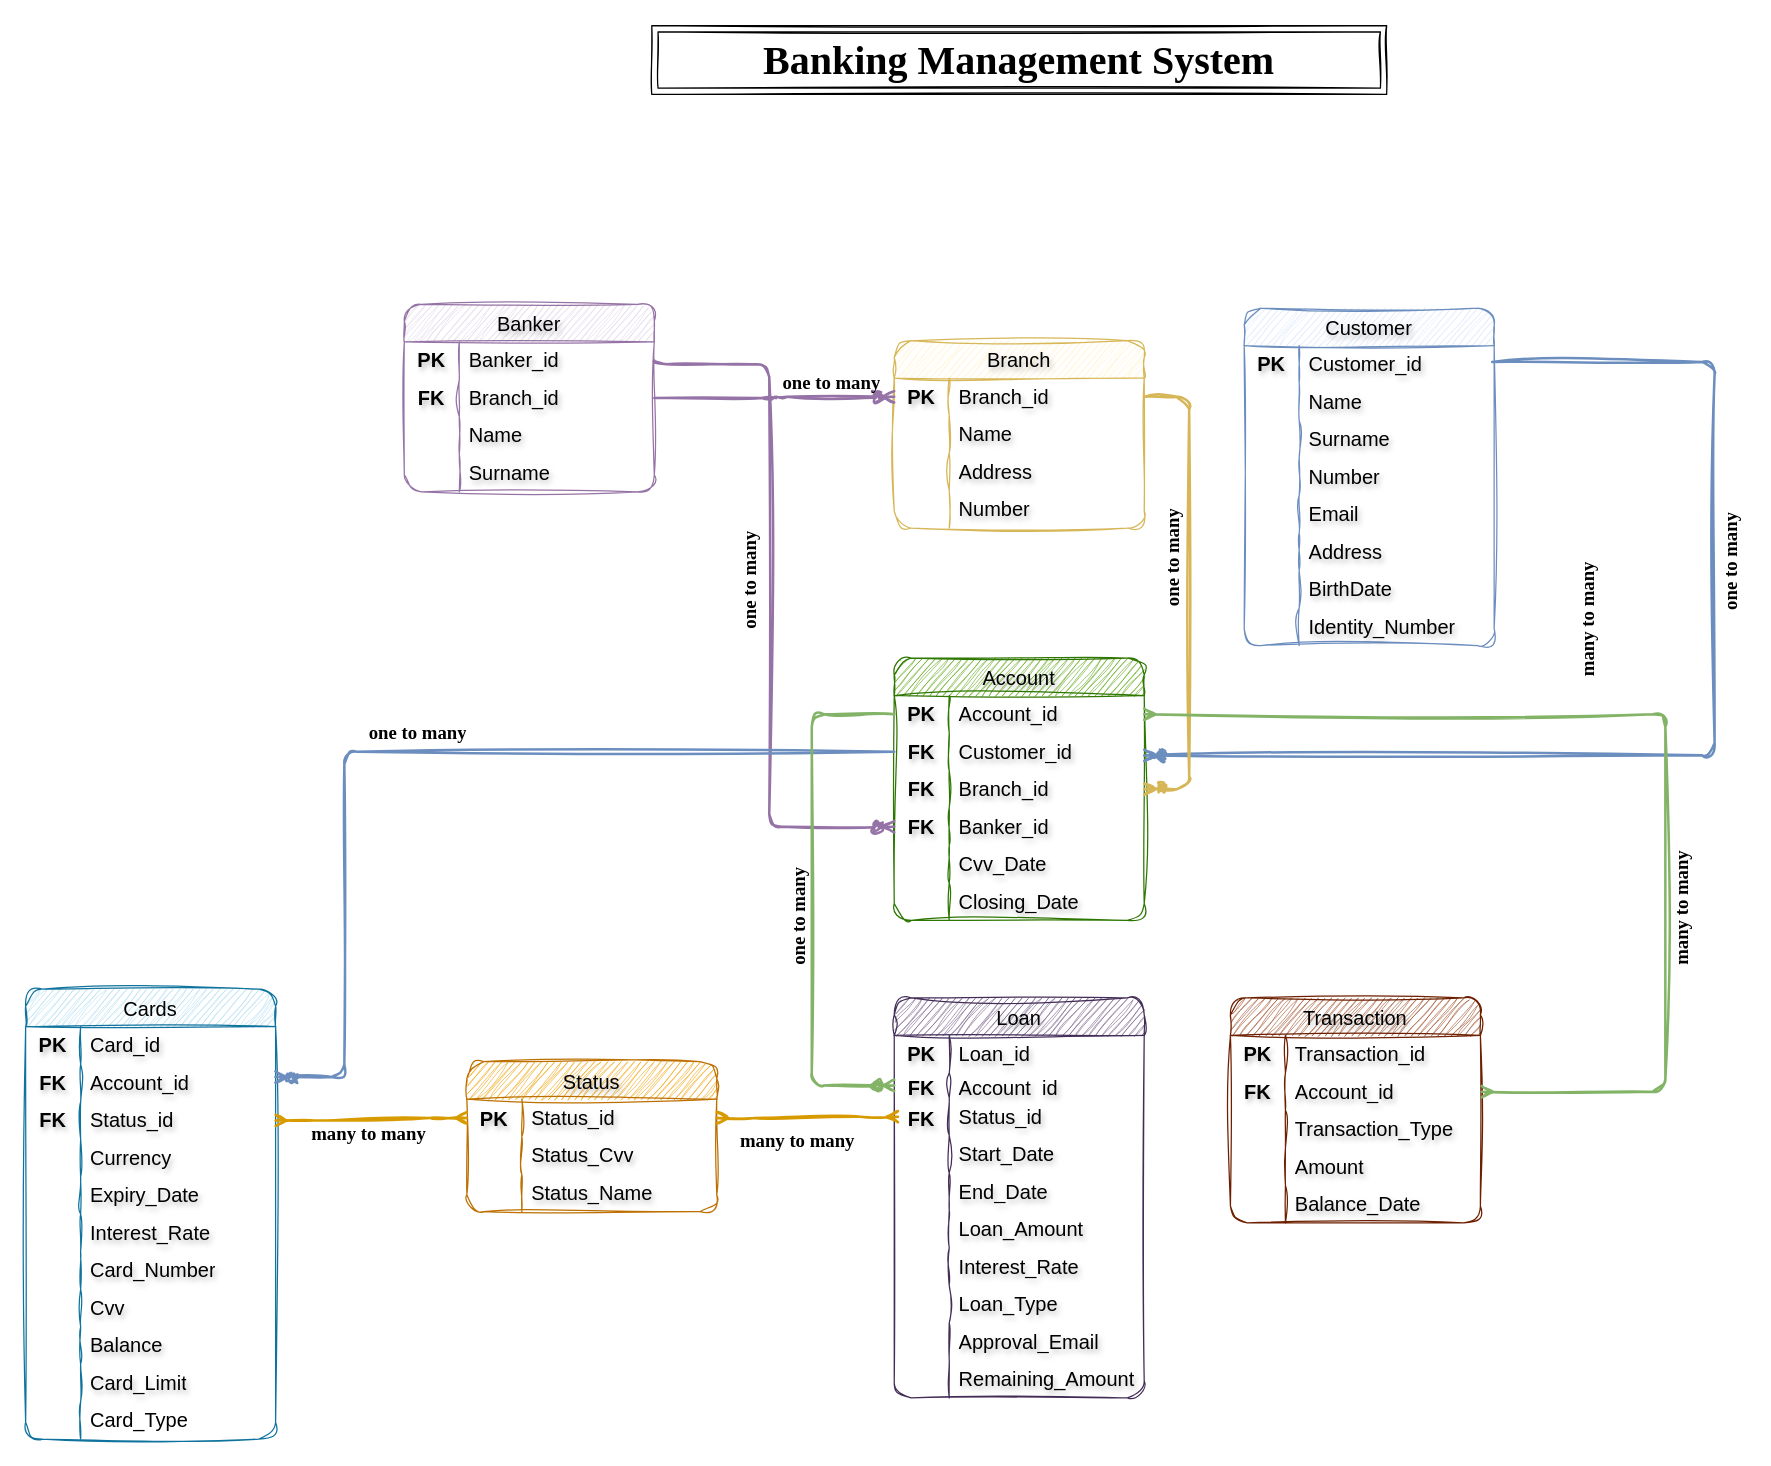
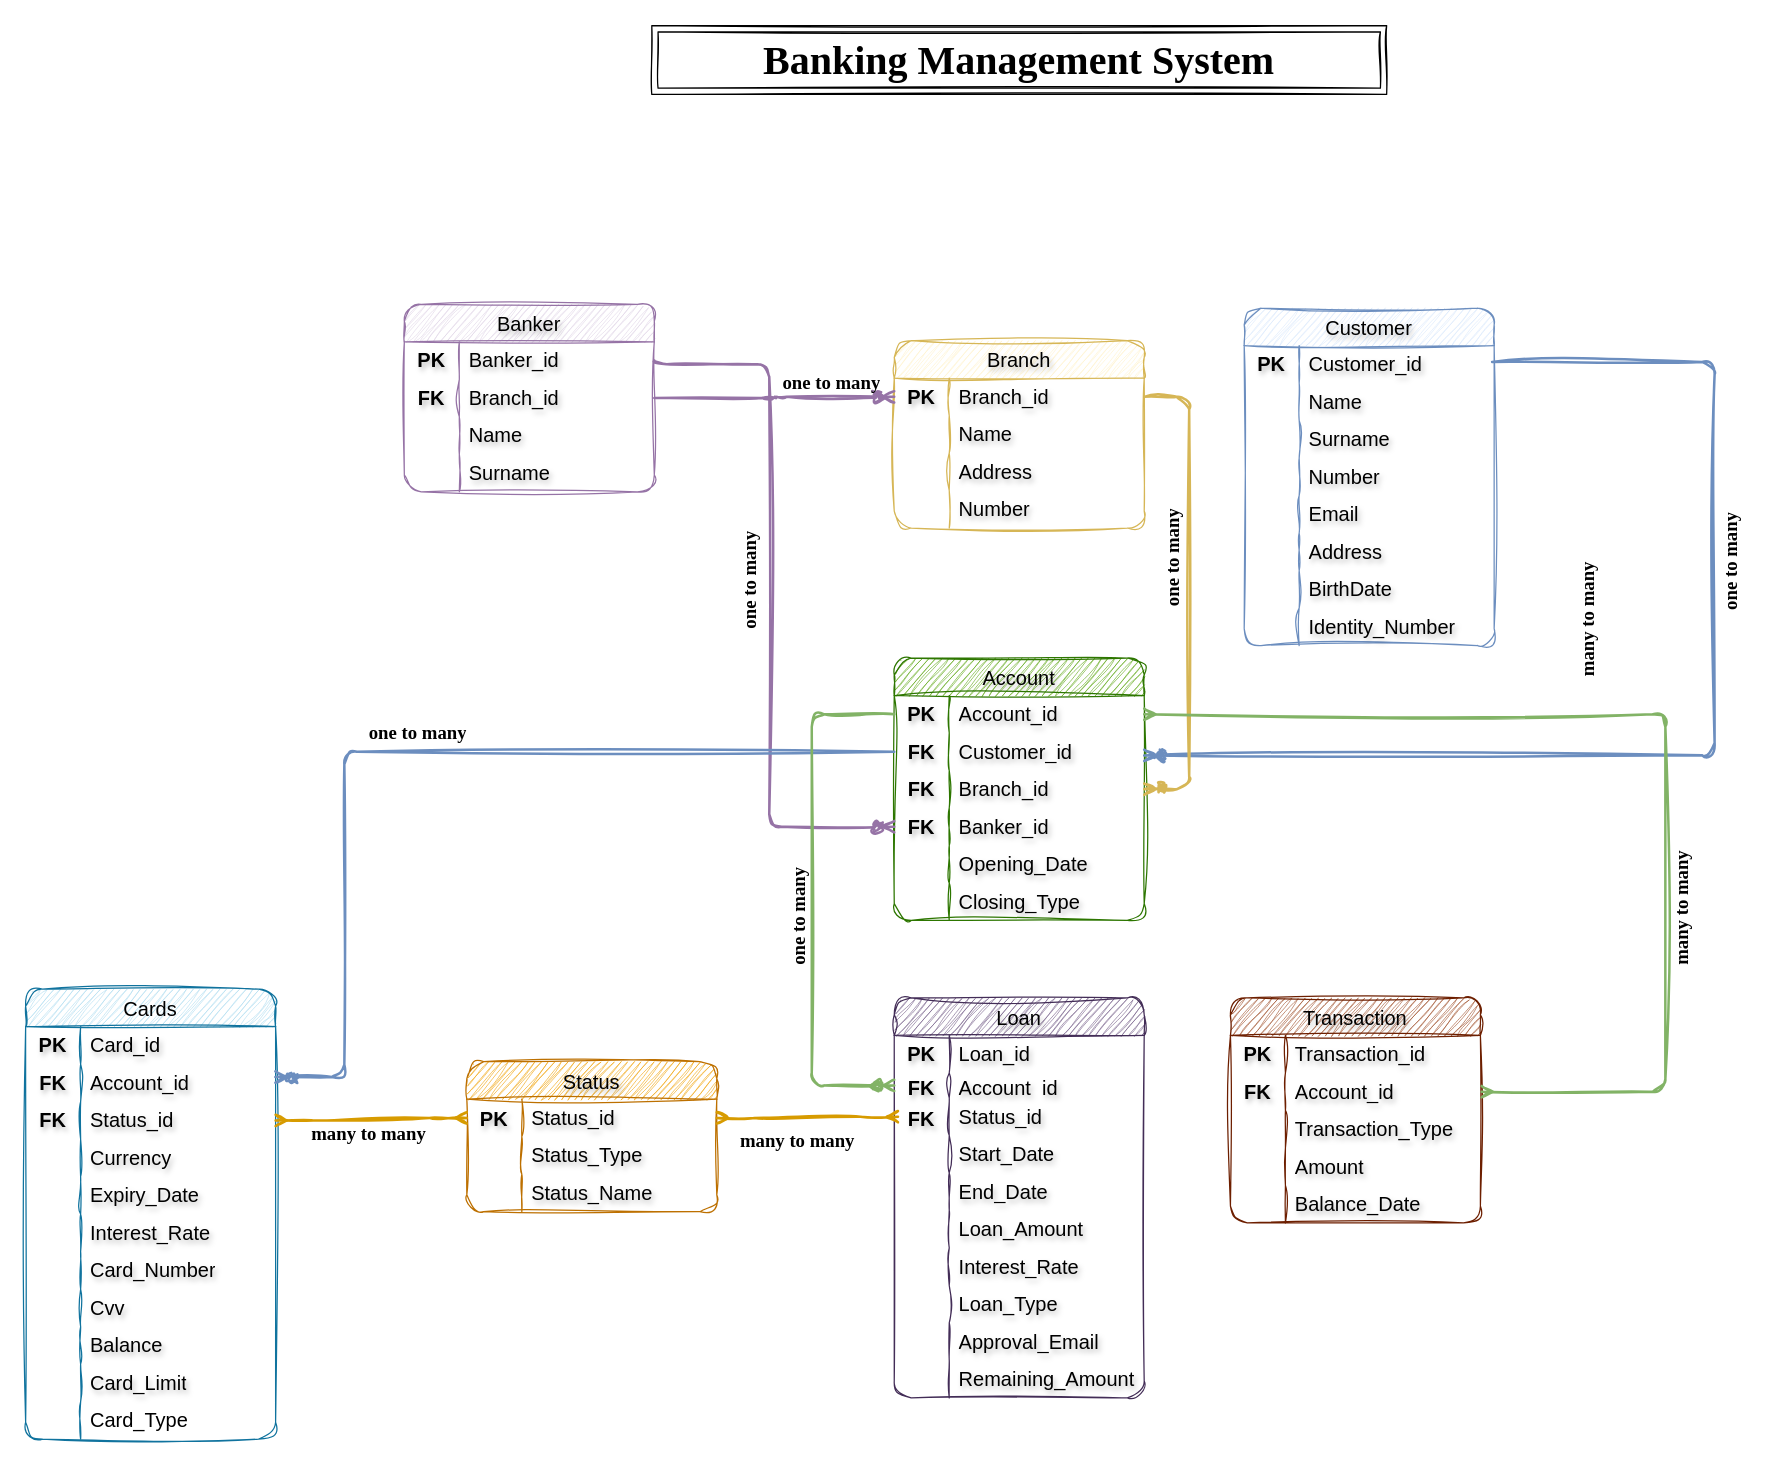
node "Cvv_Date": label "Cvv_Date" -> "Opening_Date"
node "Closing_Date": label "Closing_Date" -> "Closing_Type"
node "Status_Cvv": label "Status_Cvv" -> "Status_Type"
